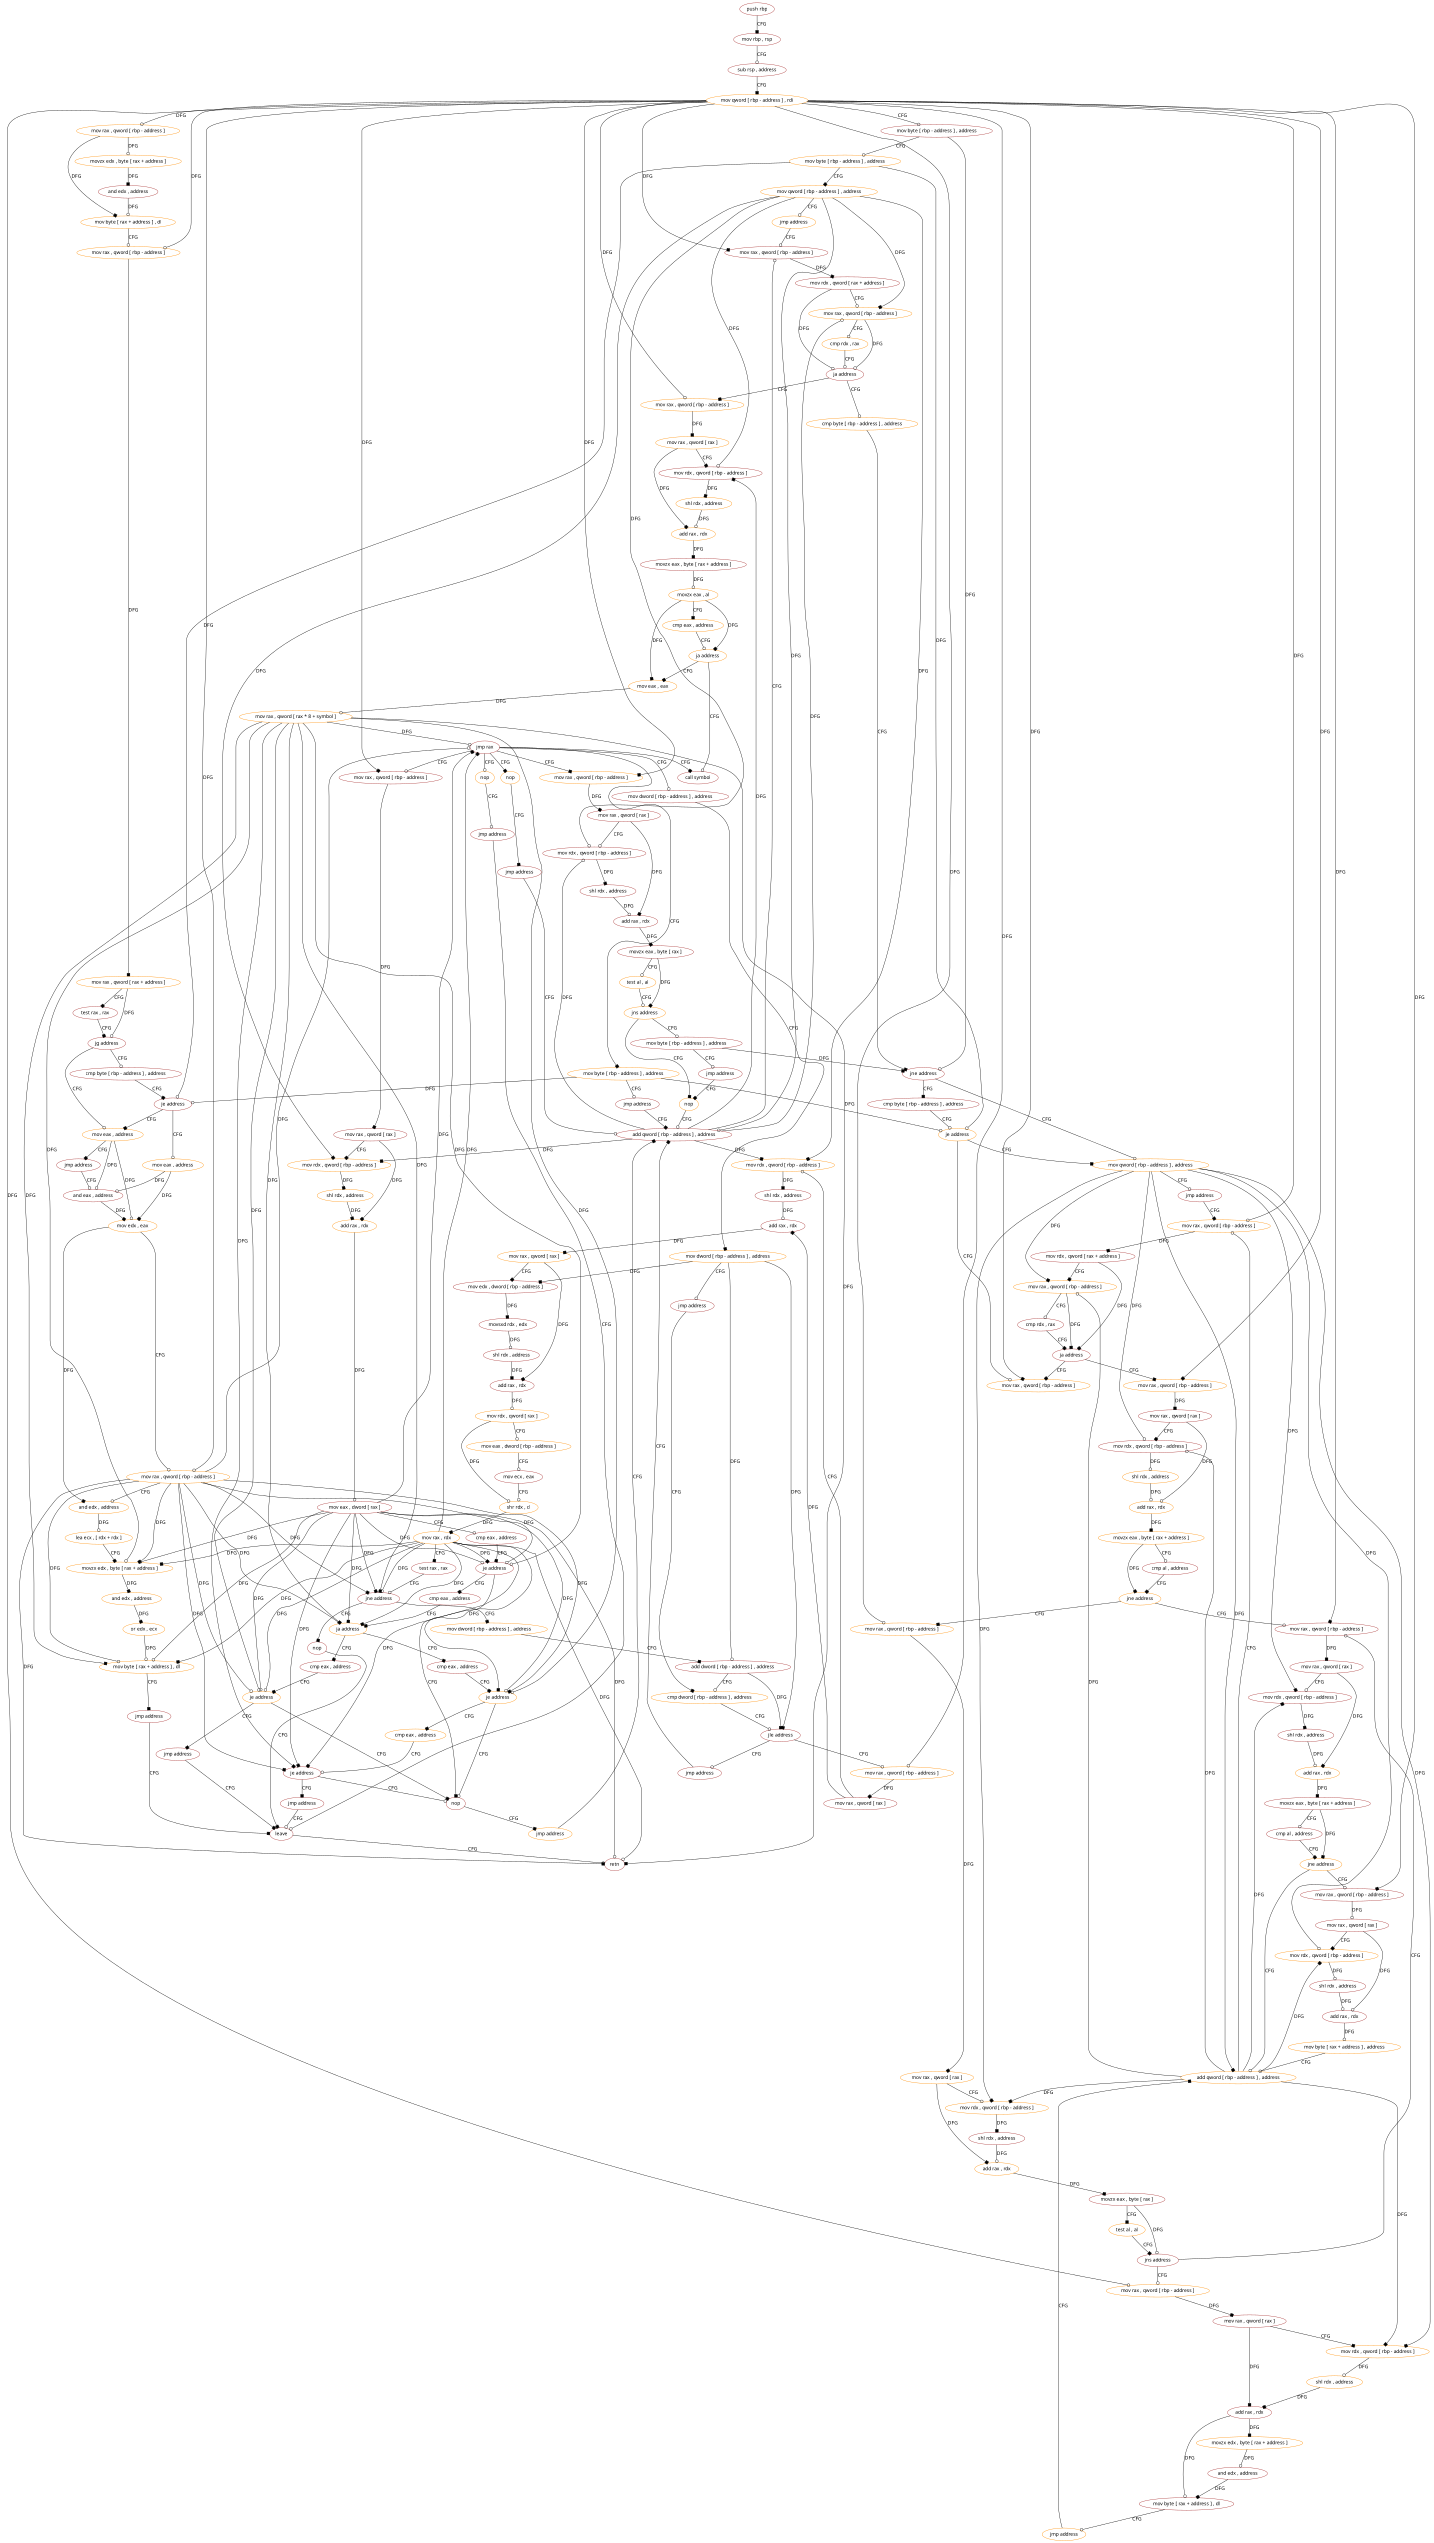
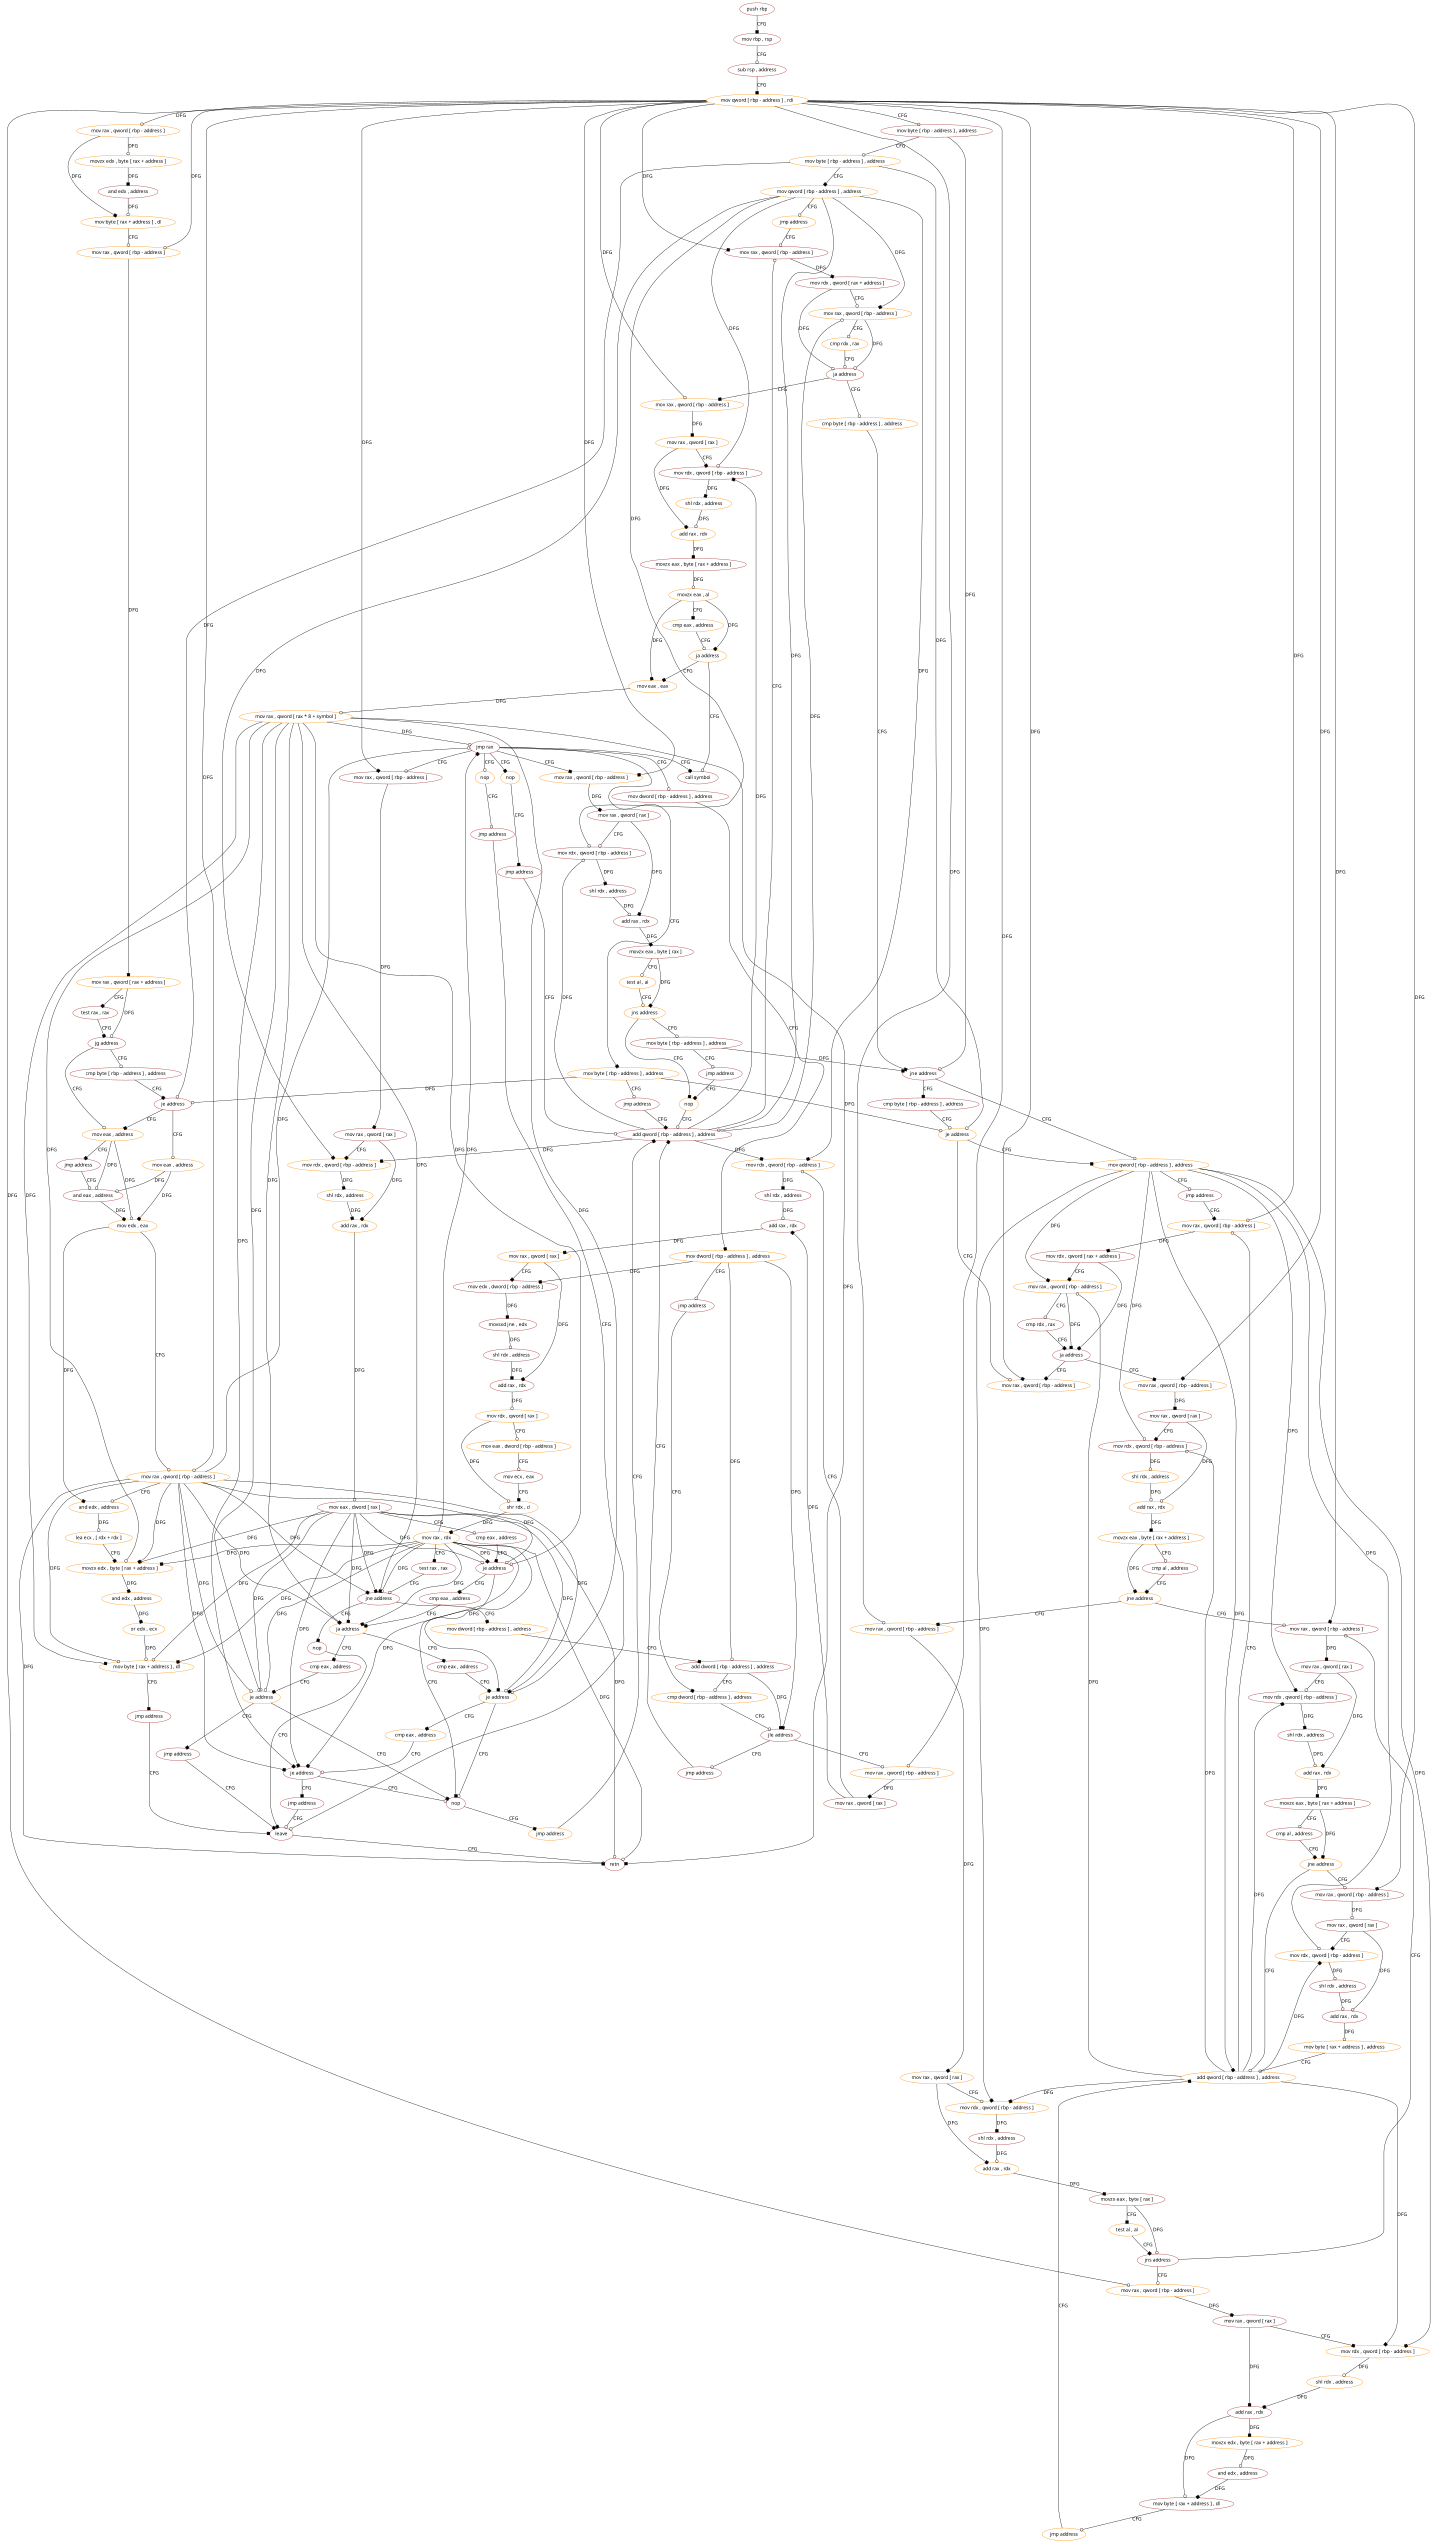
edge "mov eax , dword [ rax ]" -> "jmp rax": removed, label "DFG"
node "movsxd rdx , edx": label "movsxd rdx , edx" -> "movsxd jne , edx"
edge "mov ecx , eax" -> "shr rdx , cl": arrowhead odot -> box
